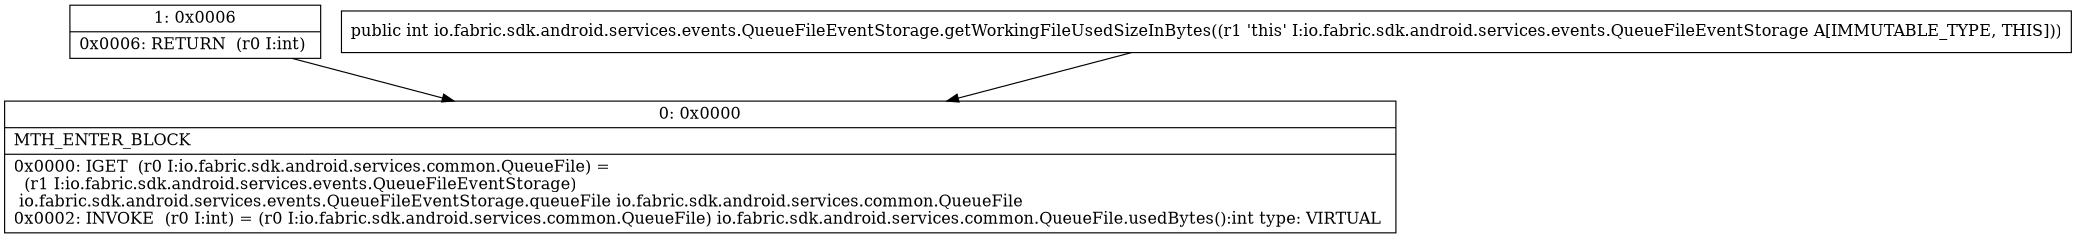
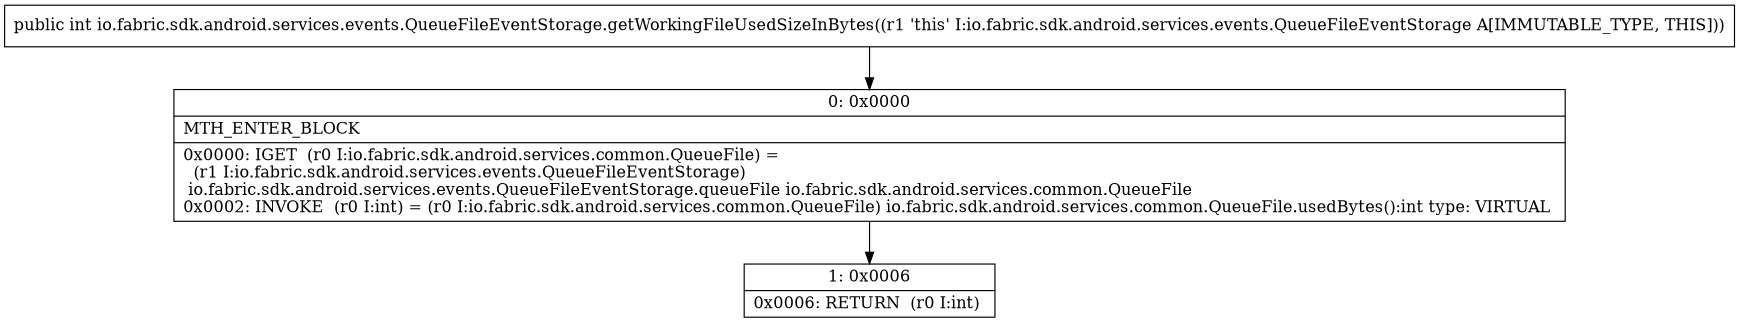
edge "1: 0x0006" -> "0: 0x0000": reversed
